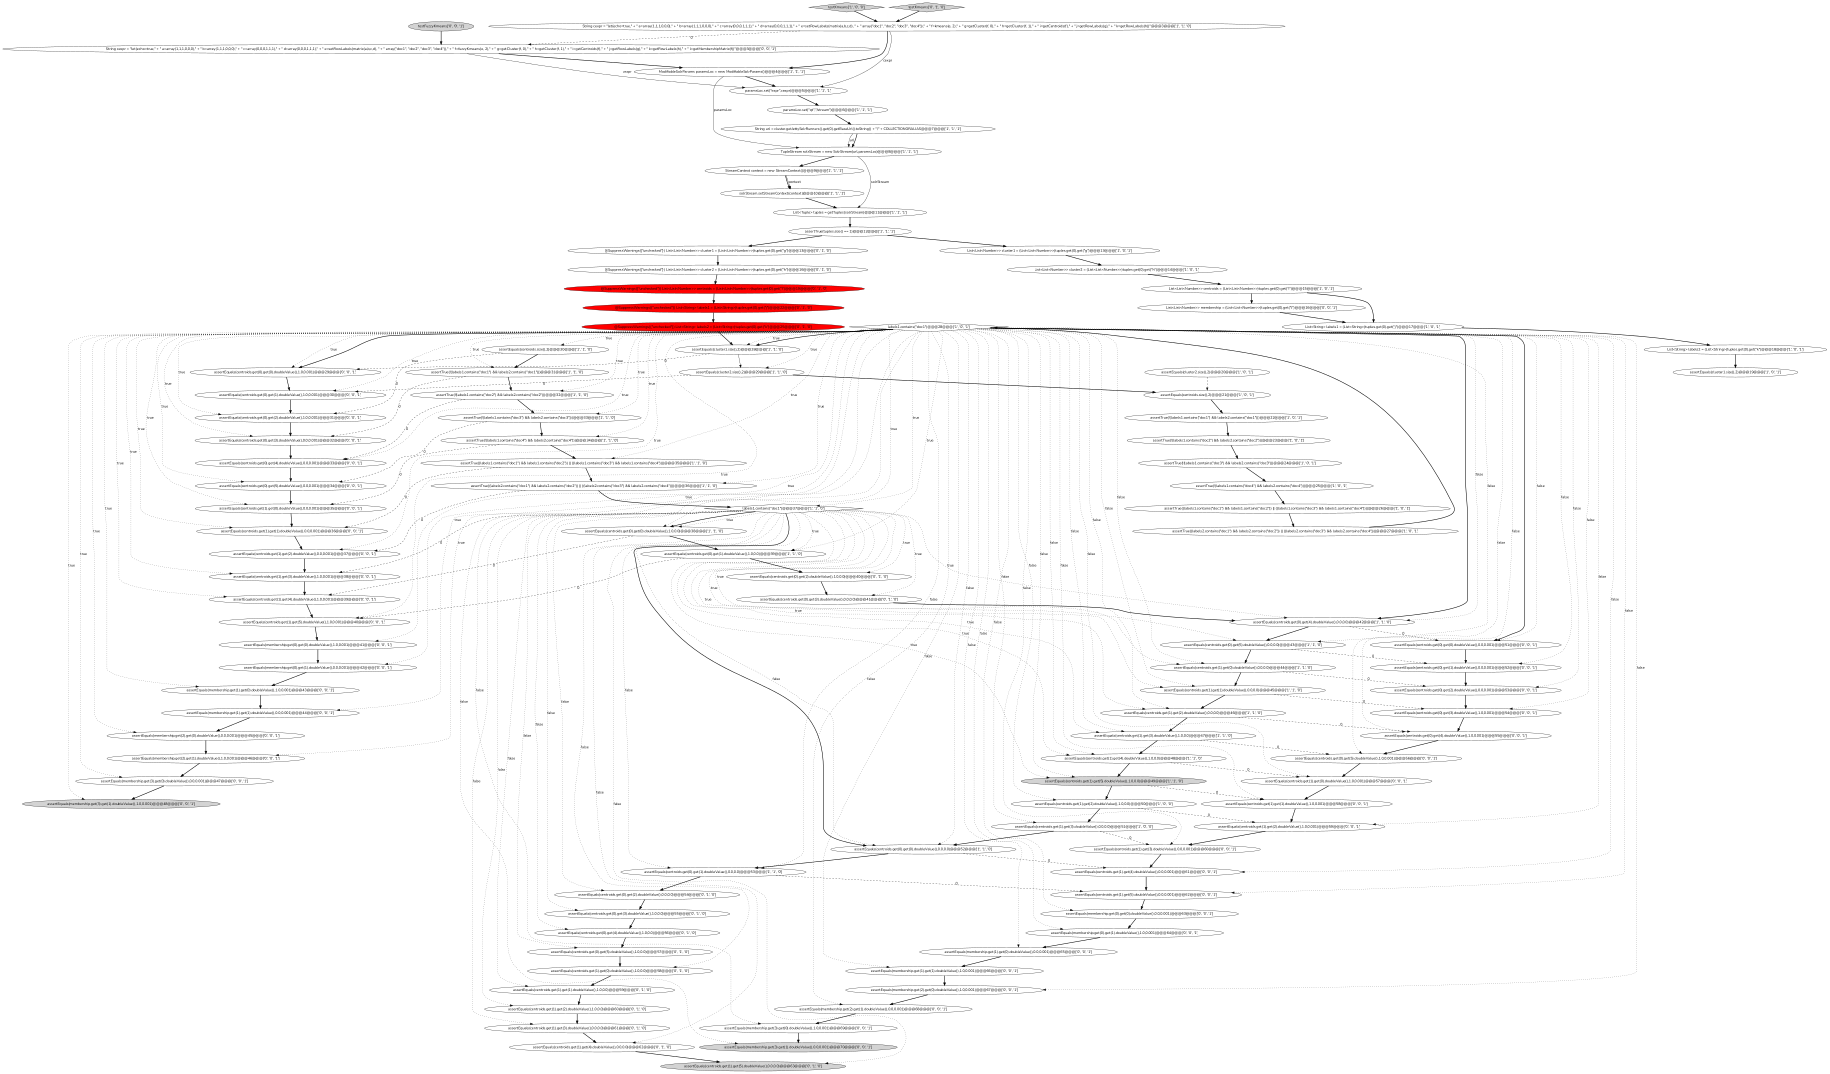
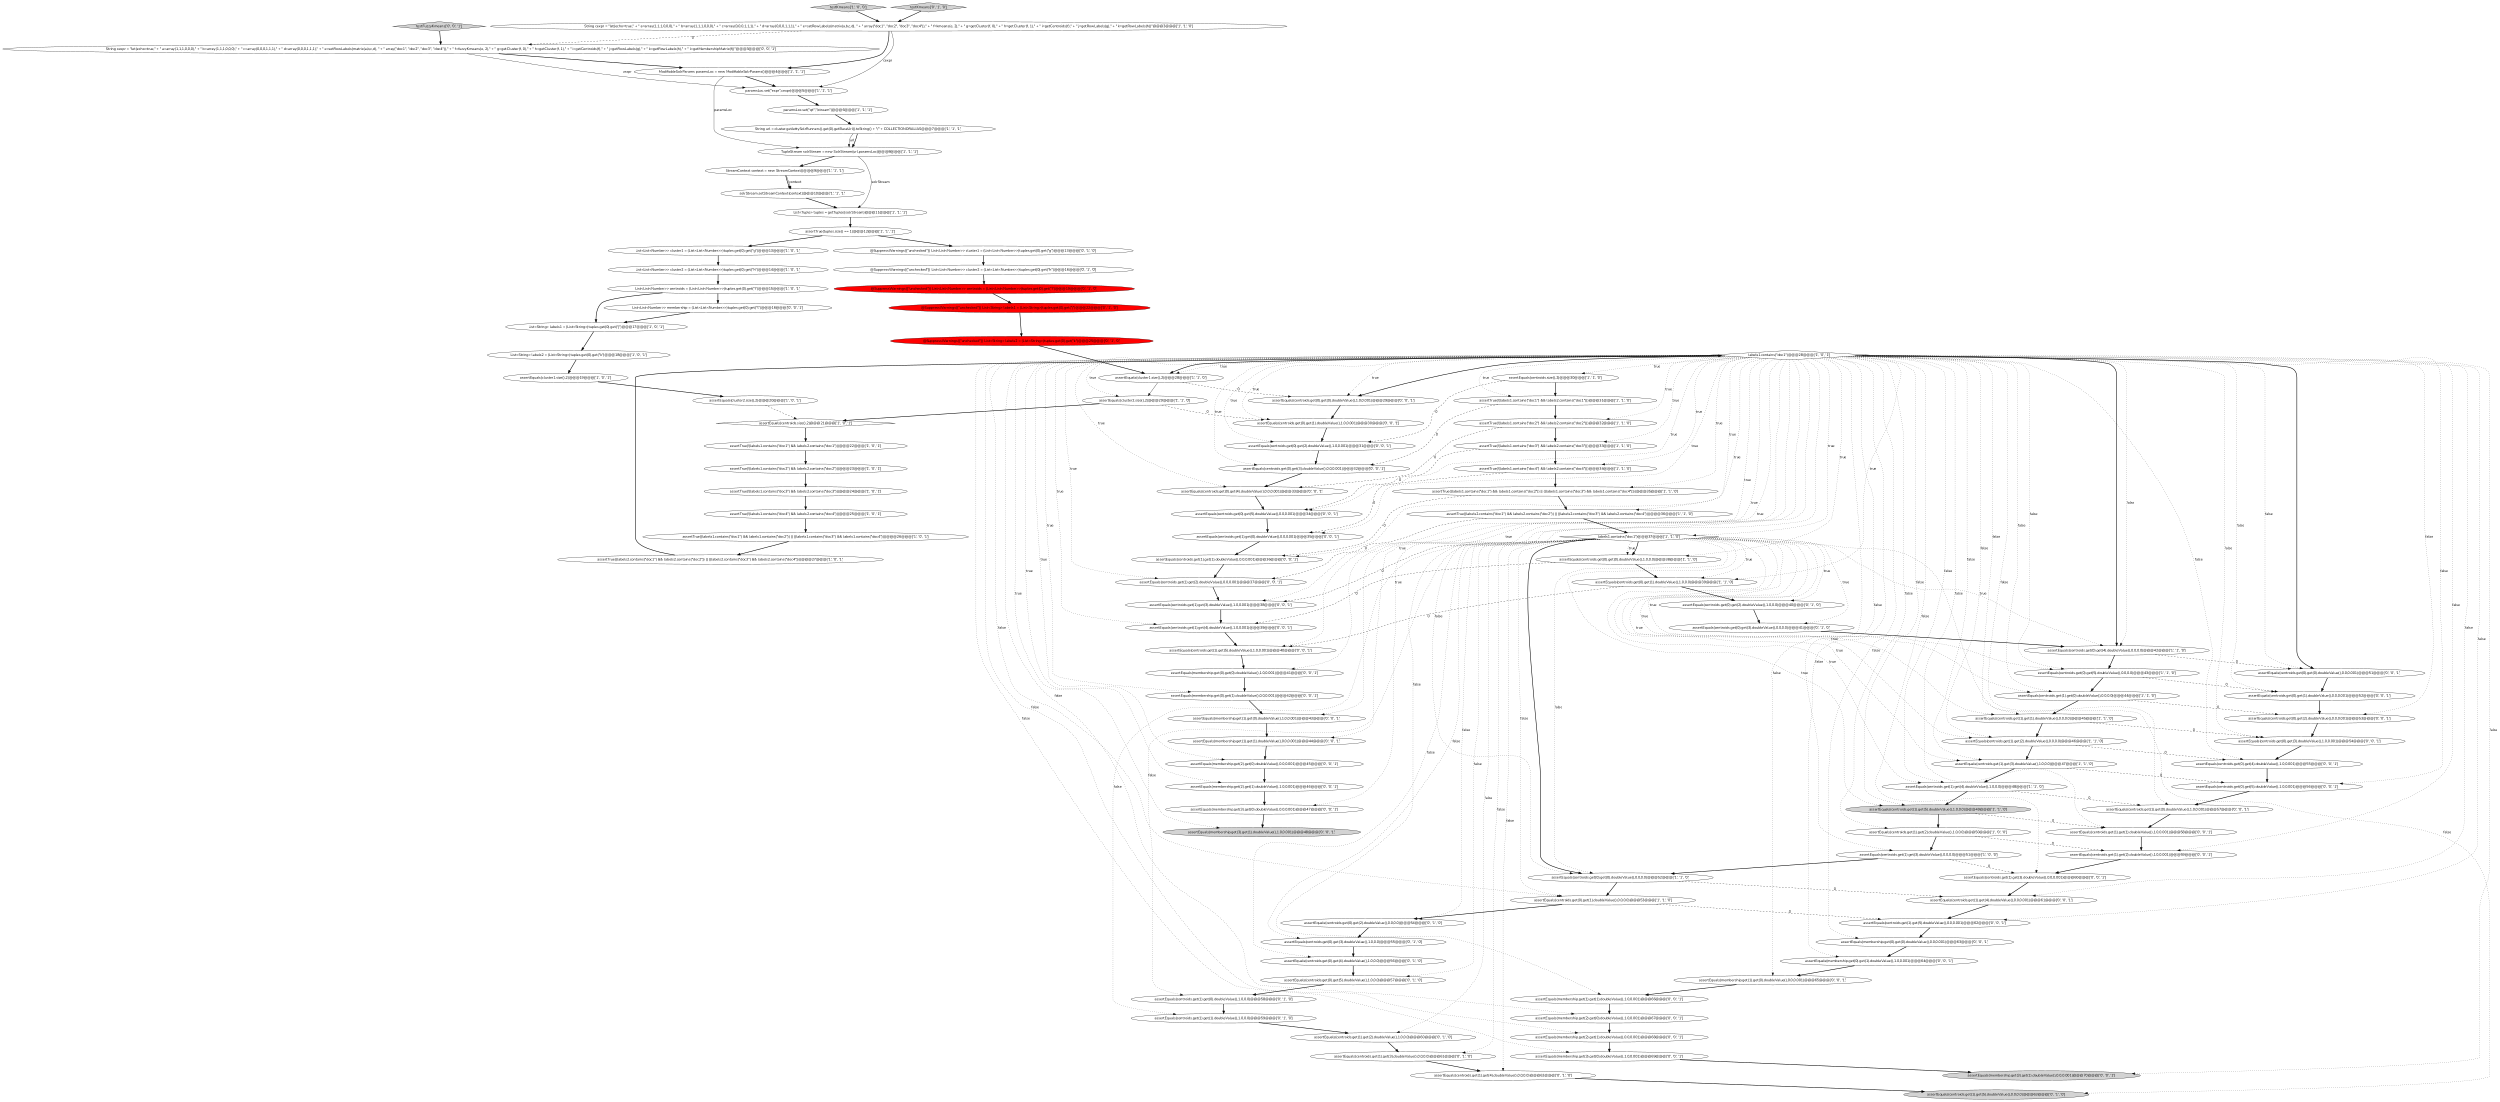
node "testFuzzyKmeans['0', '0', '1']": shape ellipse -> diamond
edge "assertEquals(cluster1.size(),2)@@@19@@@['1', '0', '1']" -> "assertEquals(cluster2.size(),2)@@@20@@@['1', '0', '1']": added
node "assertEquals(centroids.size(),2)@@@21@@@['1', '0', '1']": shape ellipse -> diamond
